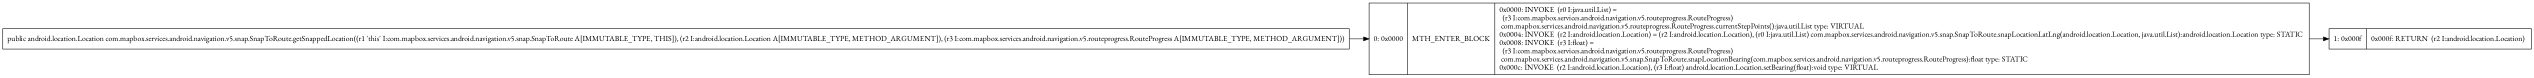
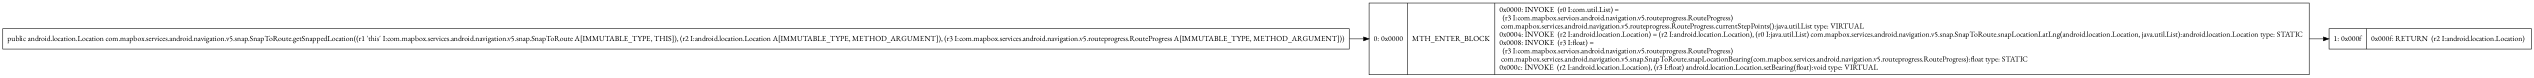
node "0: 0x0000": text "0x0000: INVOKE  (r0 I:java.util.List) =" -> "0x0000: INVOKE  (r0 I:com.util.List) ="
